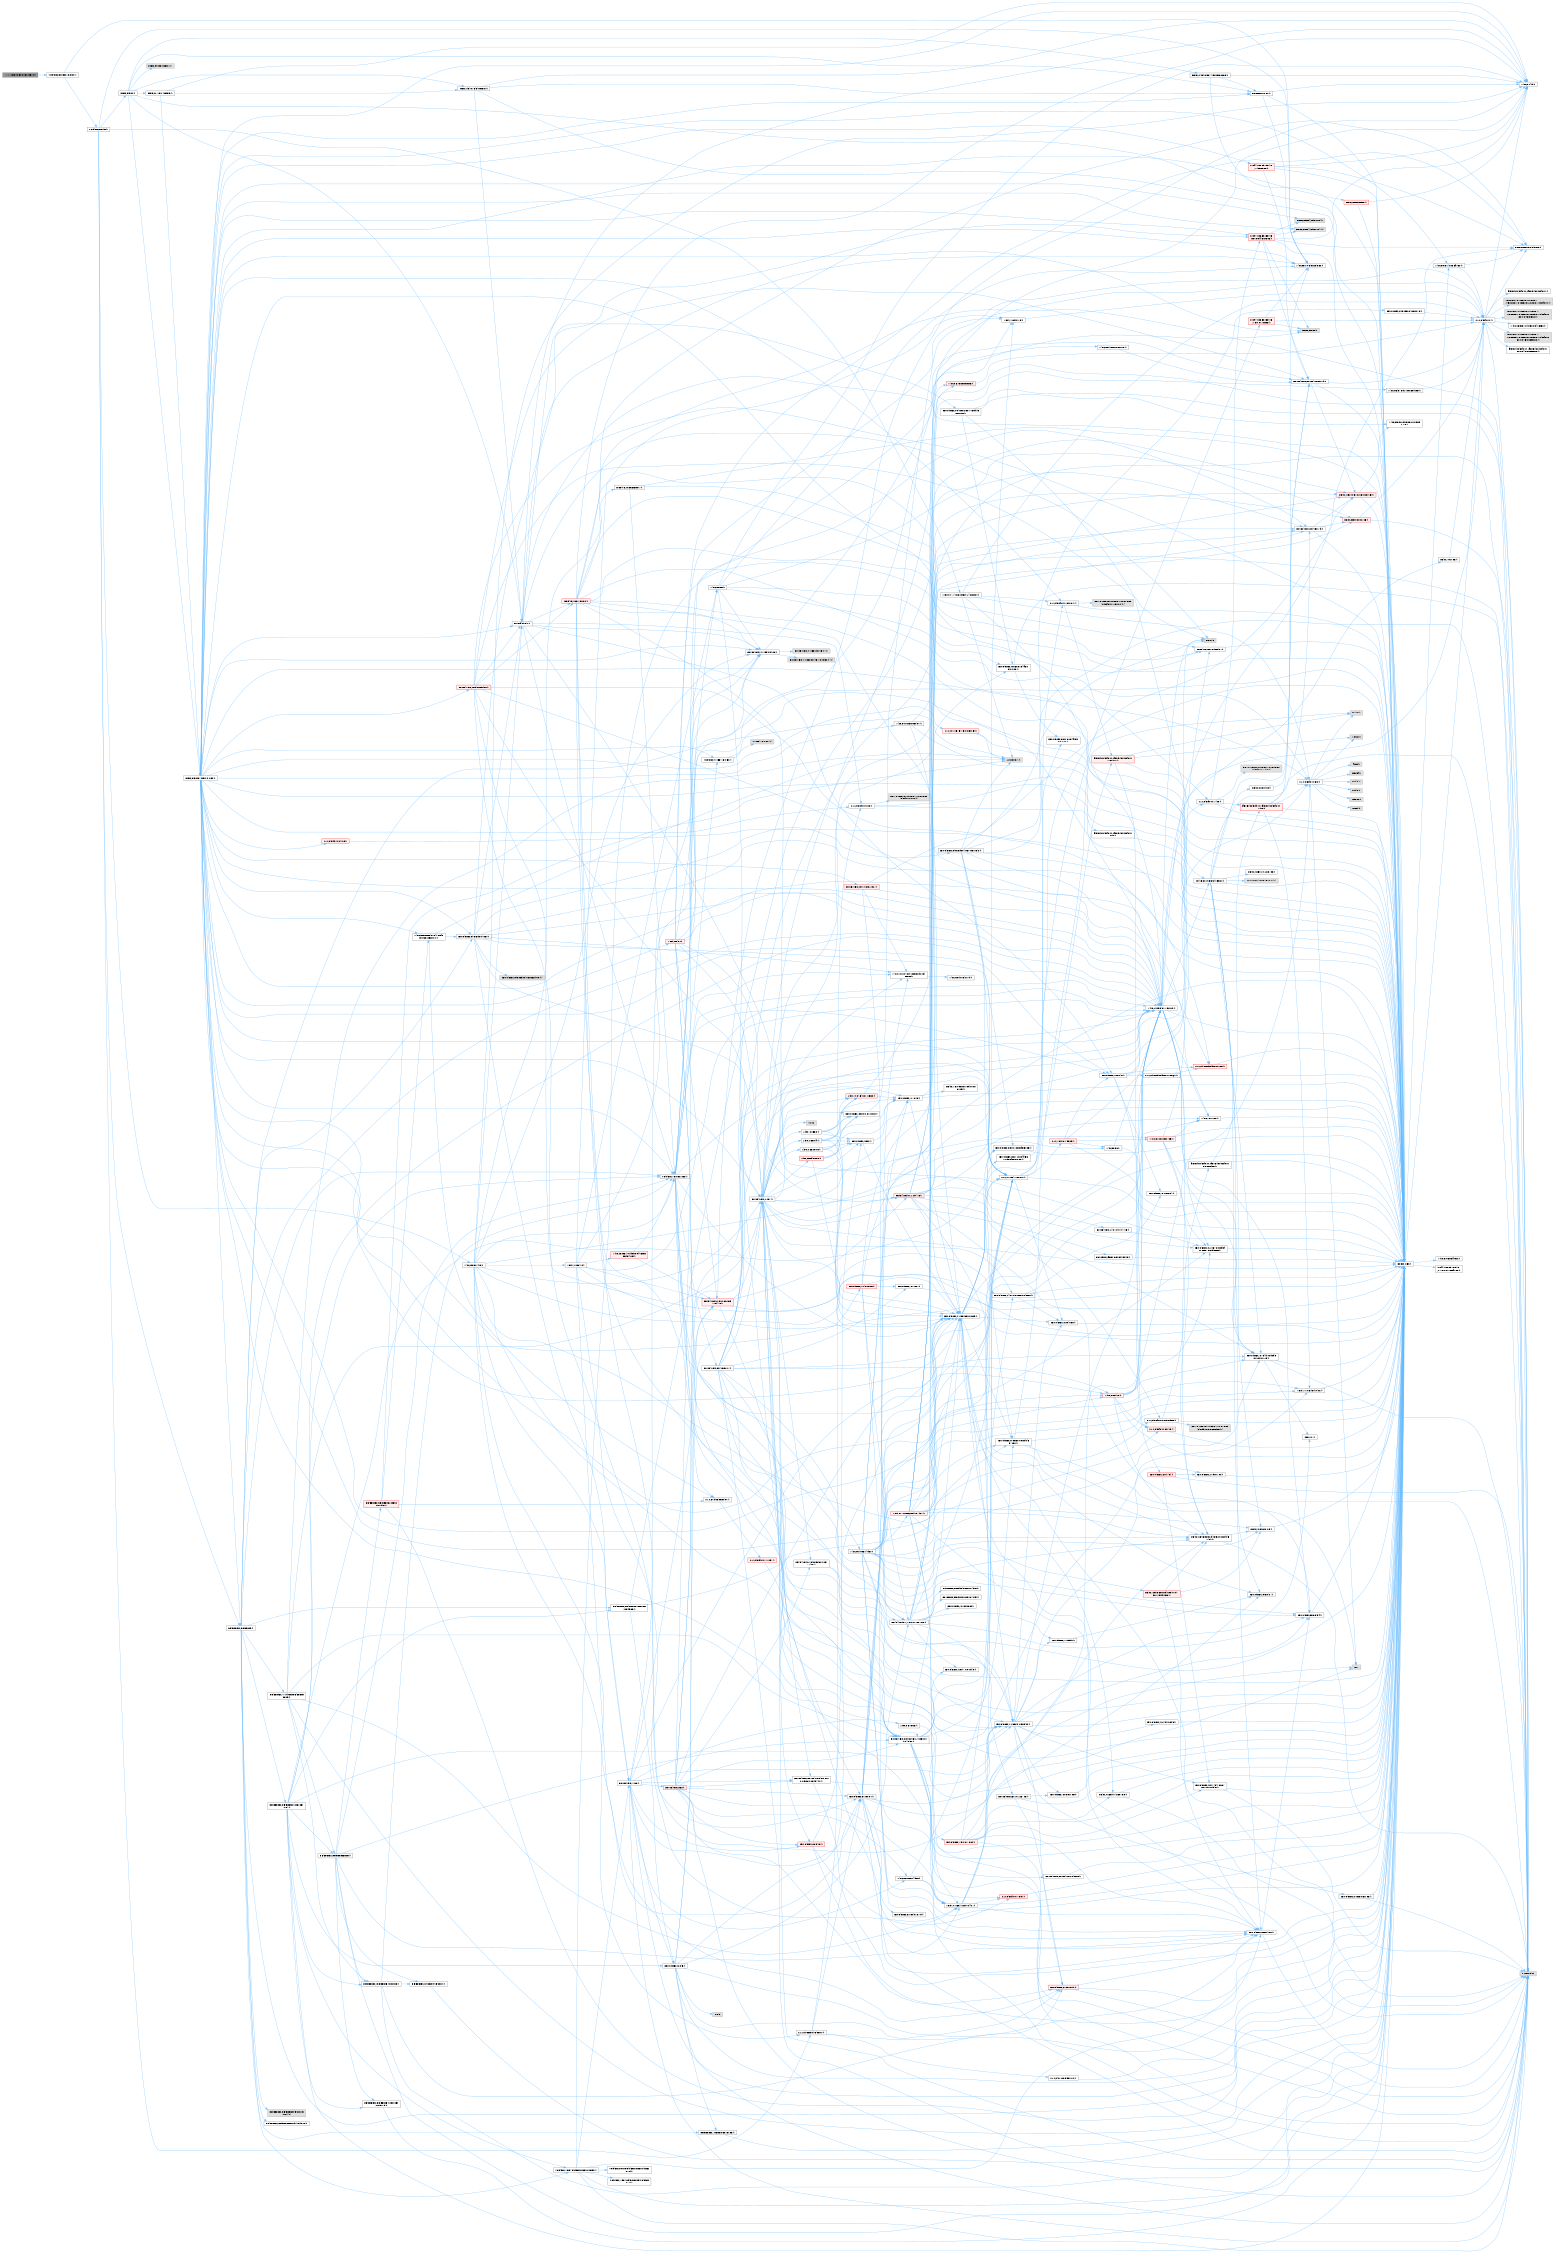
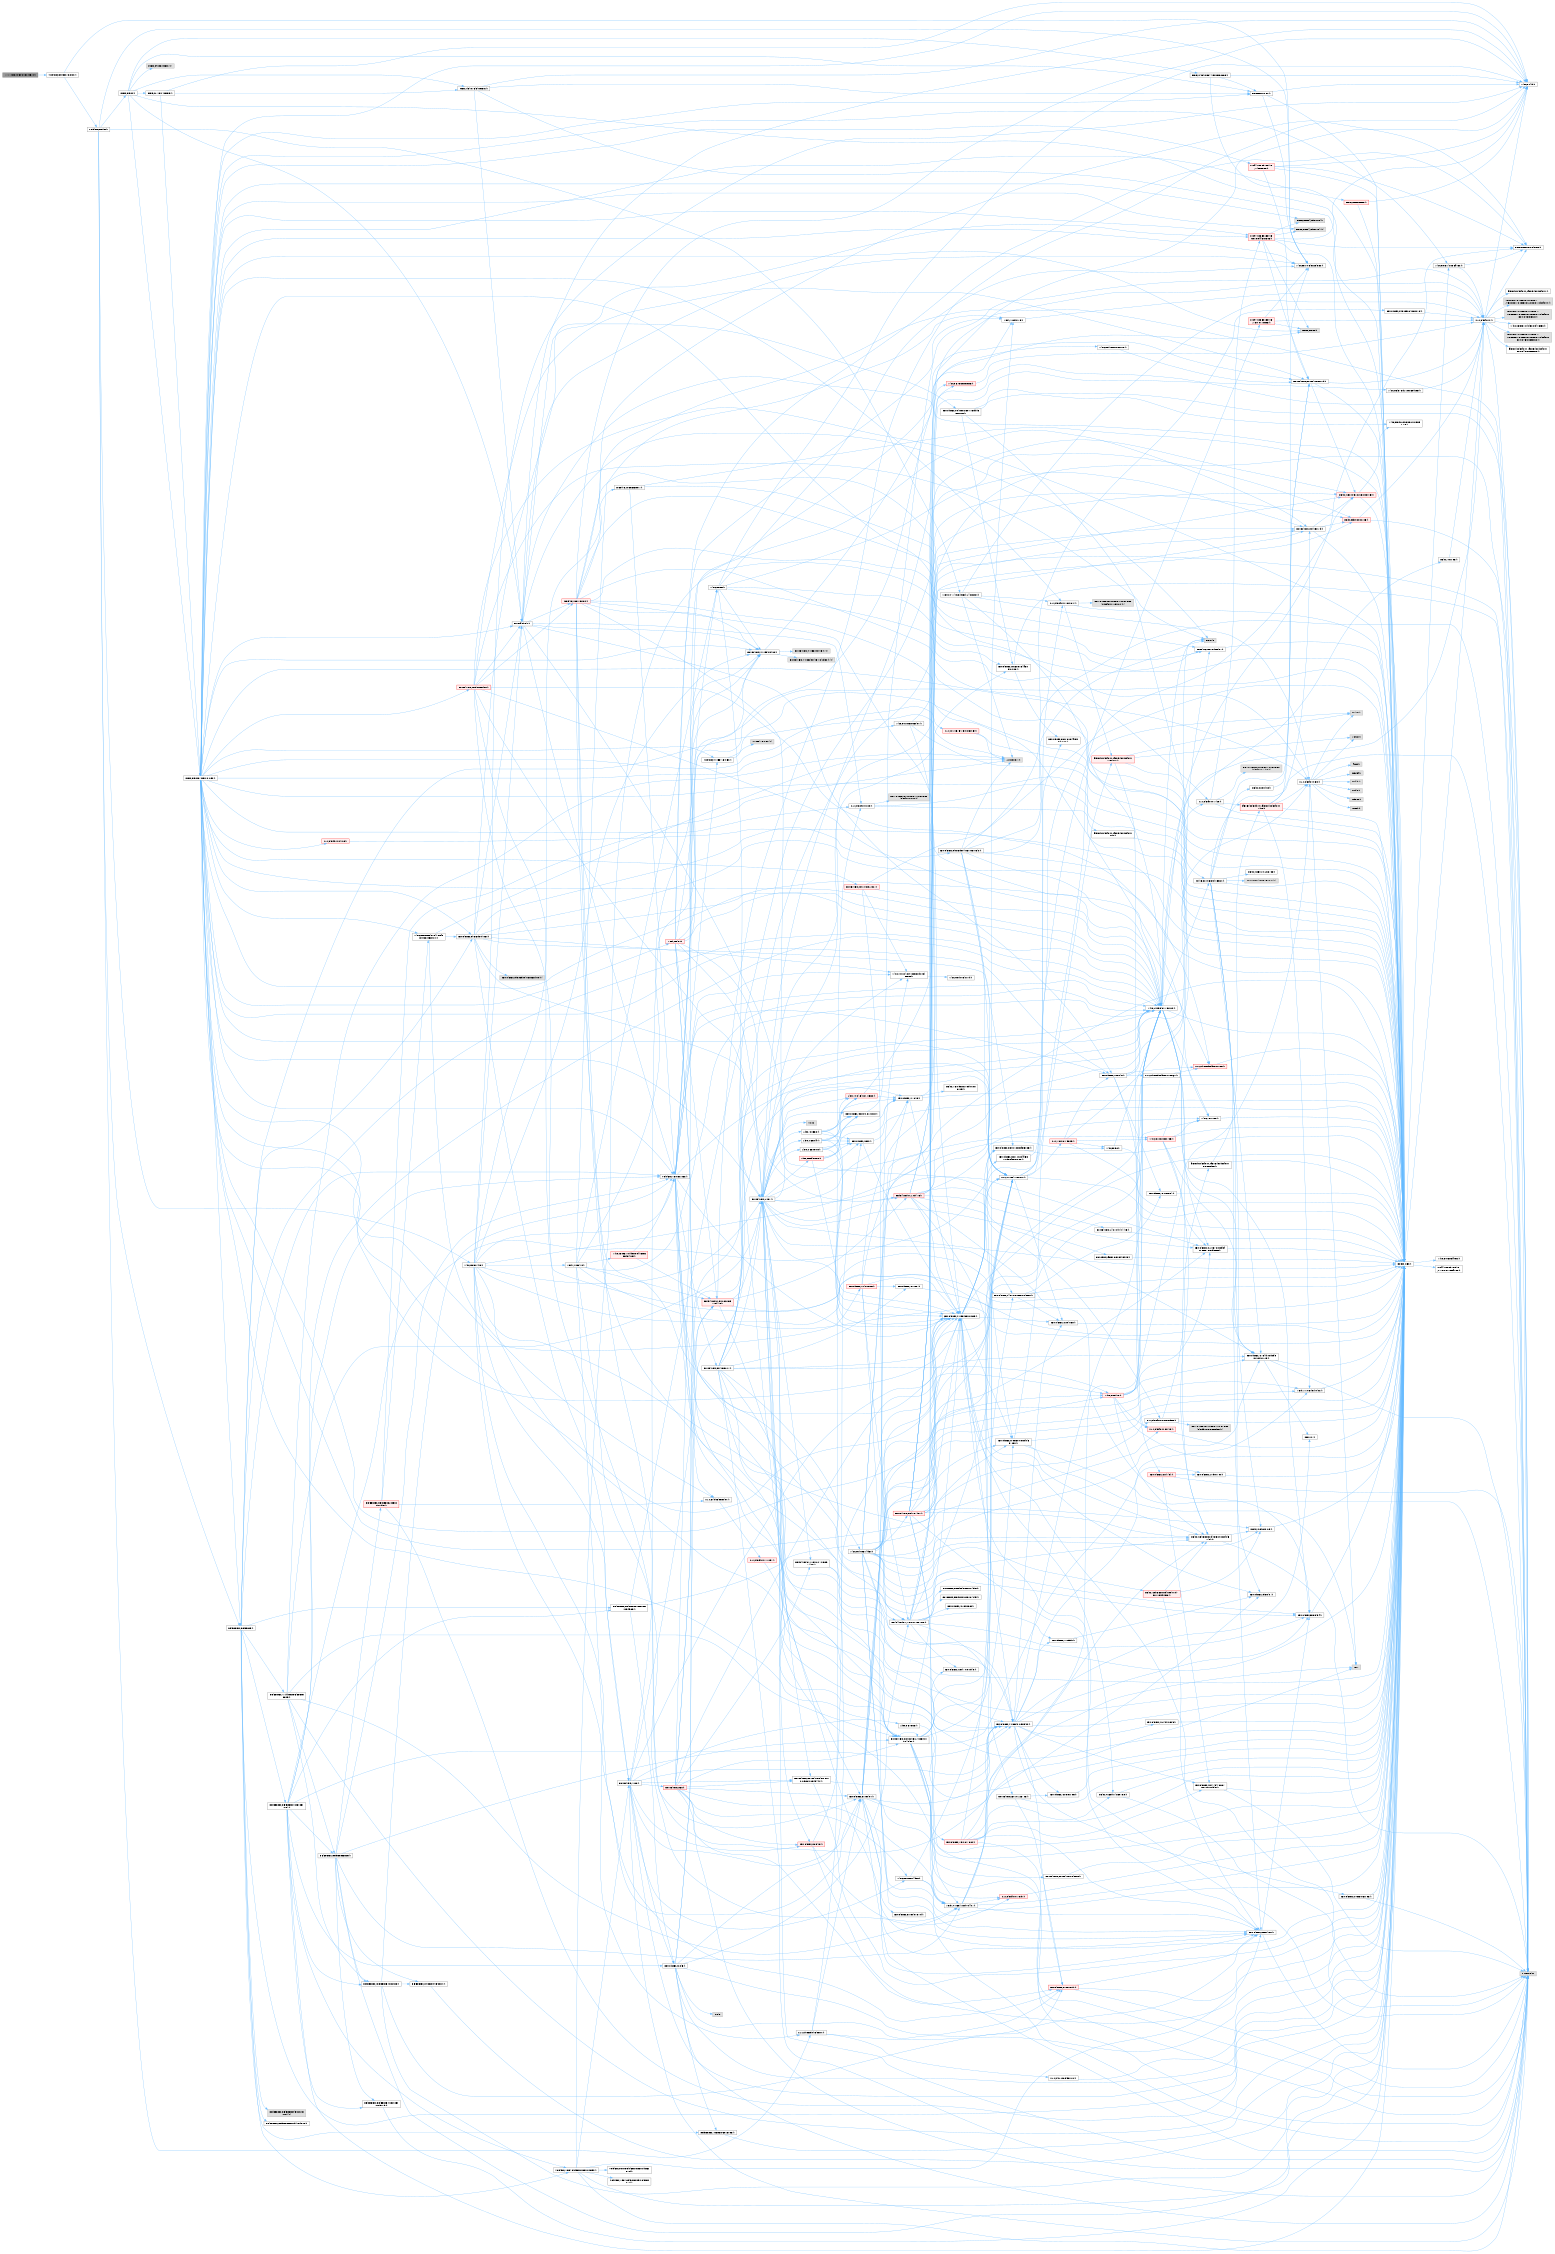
node "MemoryImage/StringView.h": label "MemoryImage/StringView.h" -> "Containers/StringView.h"
node "Serialization/SharedPointer Writer.h": label "Serialization/SharedPointer Writer.h" -> "Serialization/MemoryImage Writer.h"
